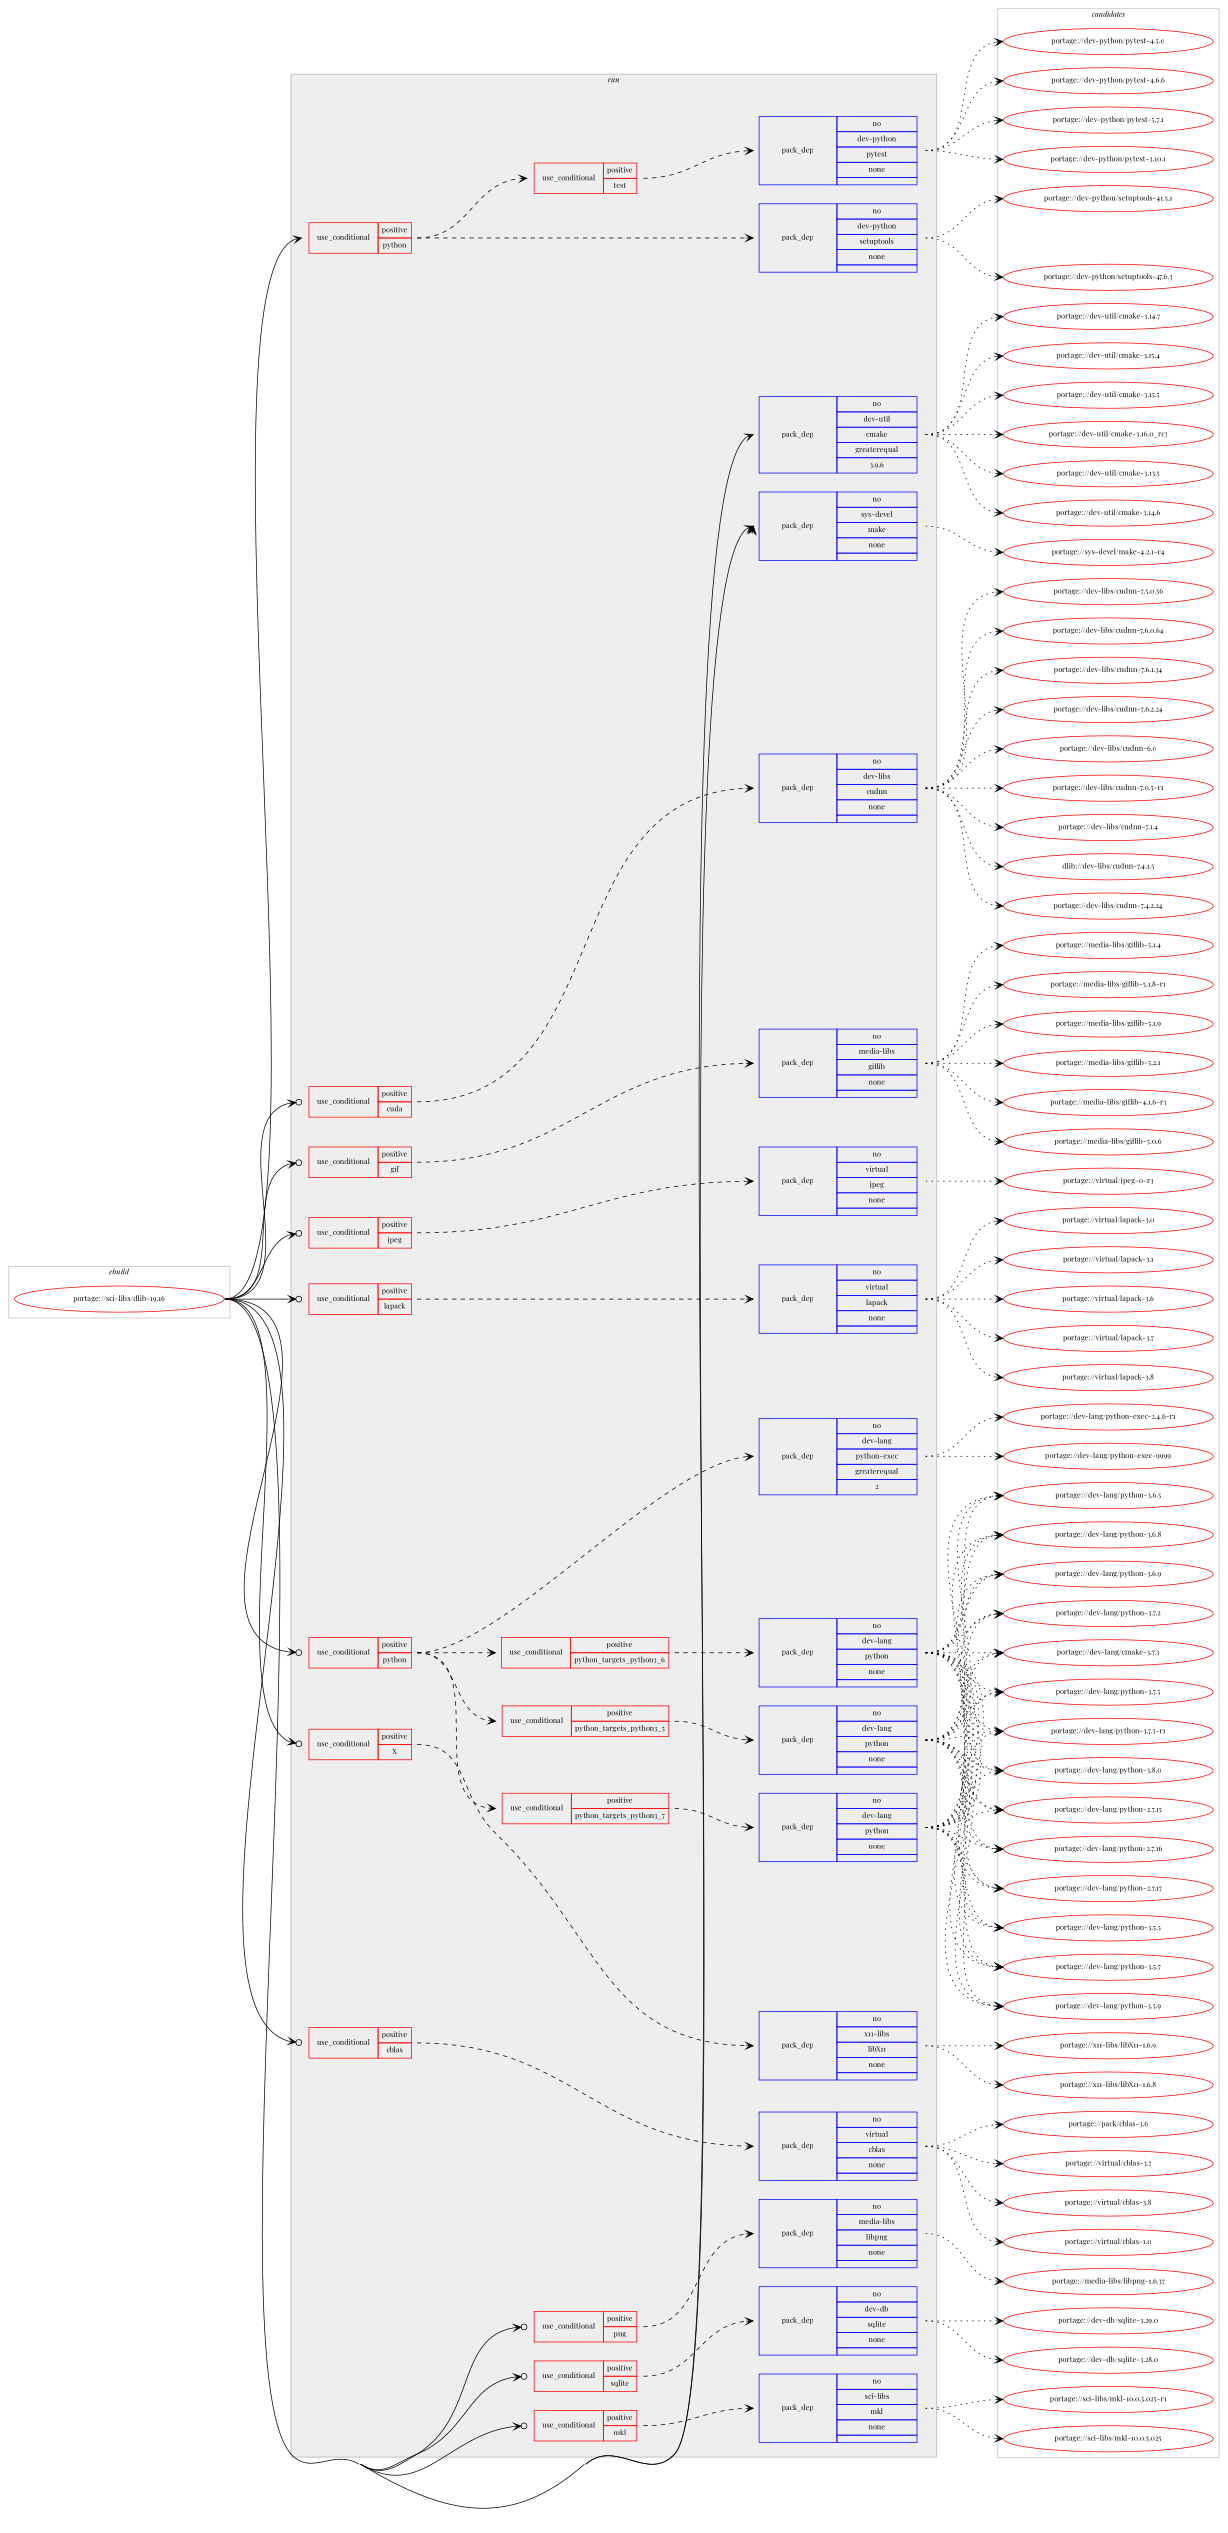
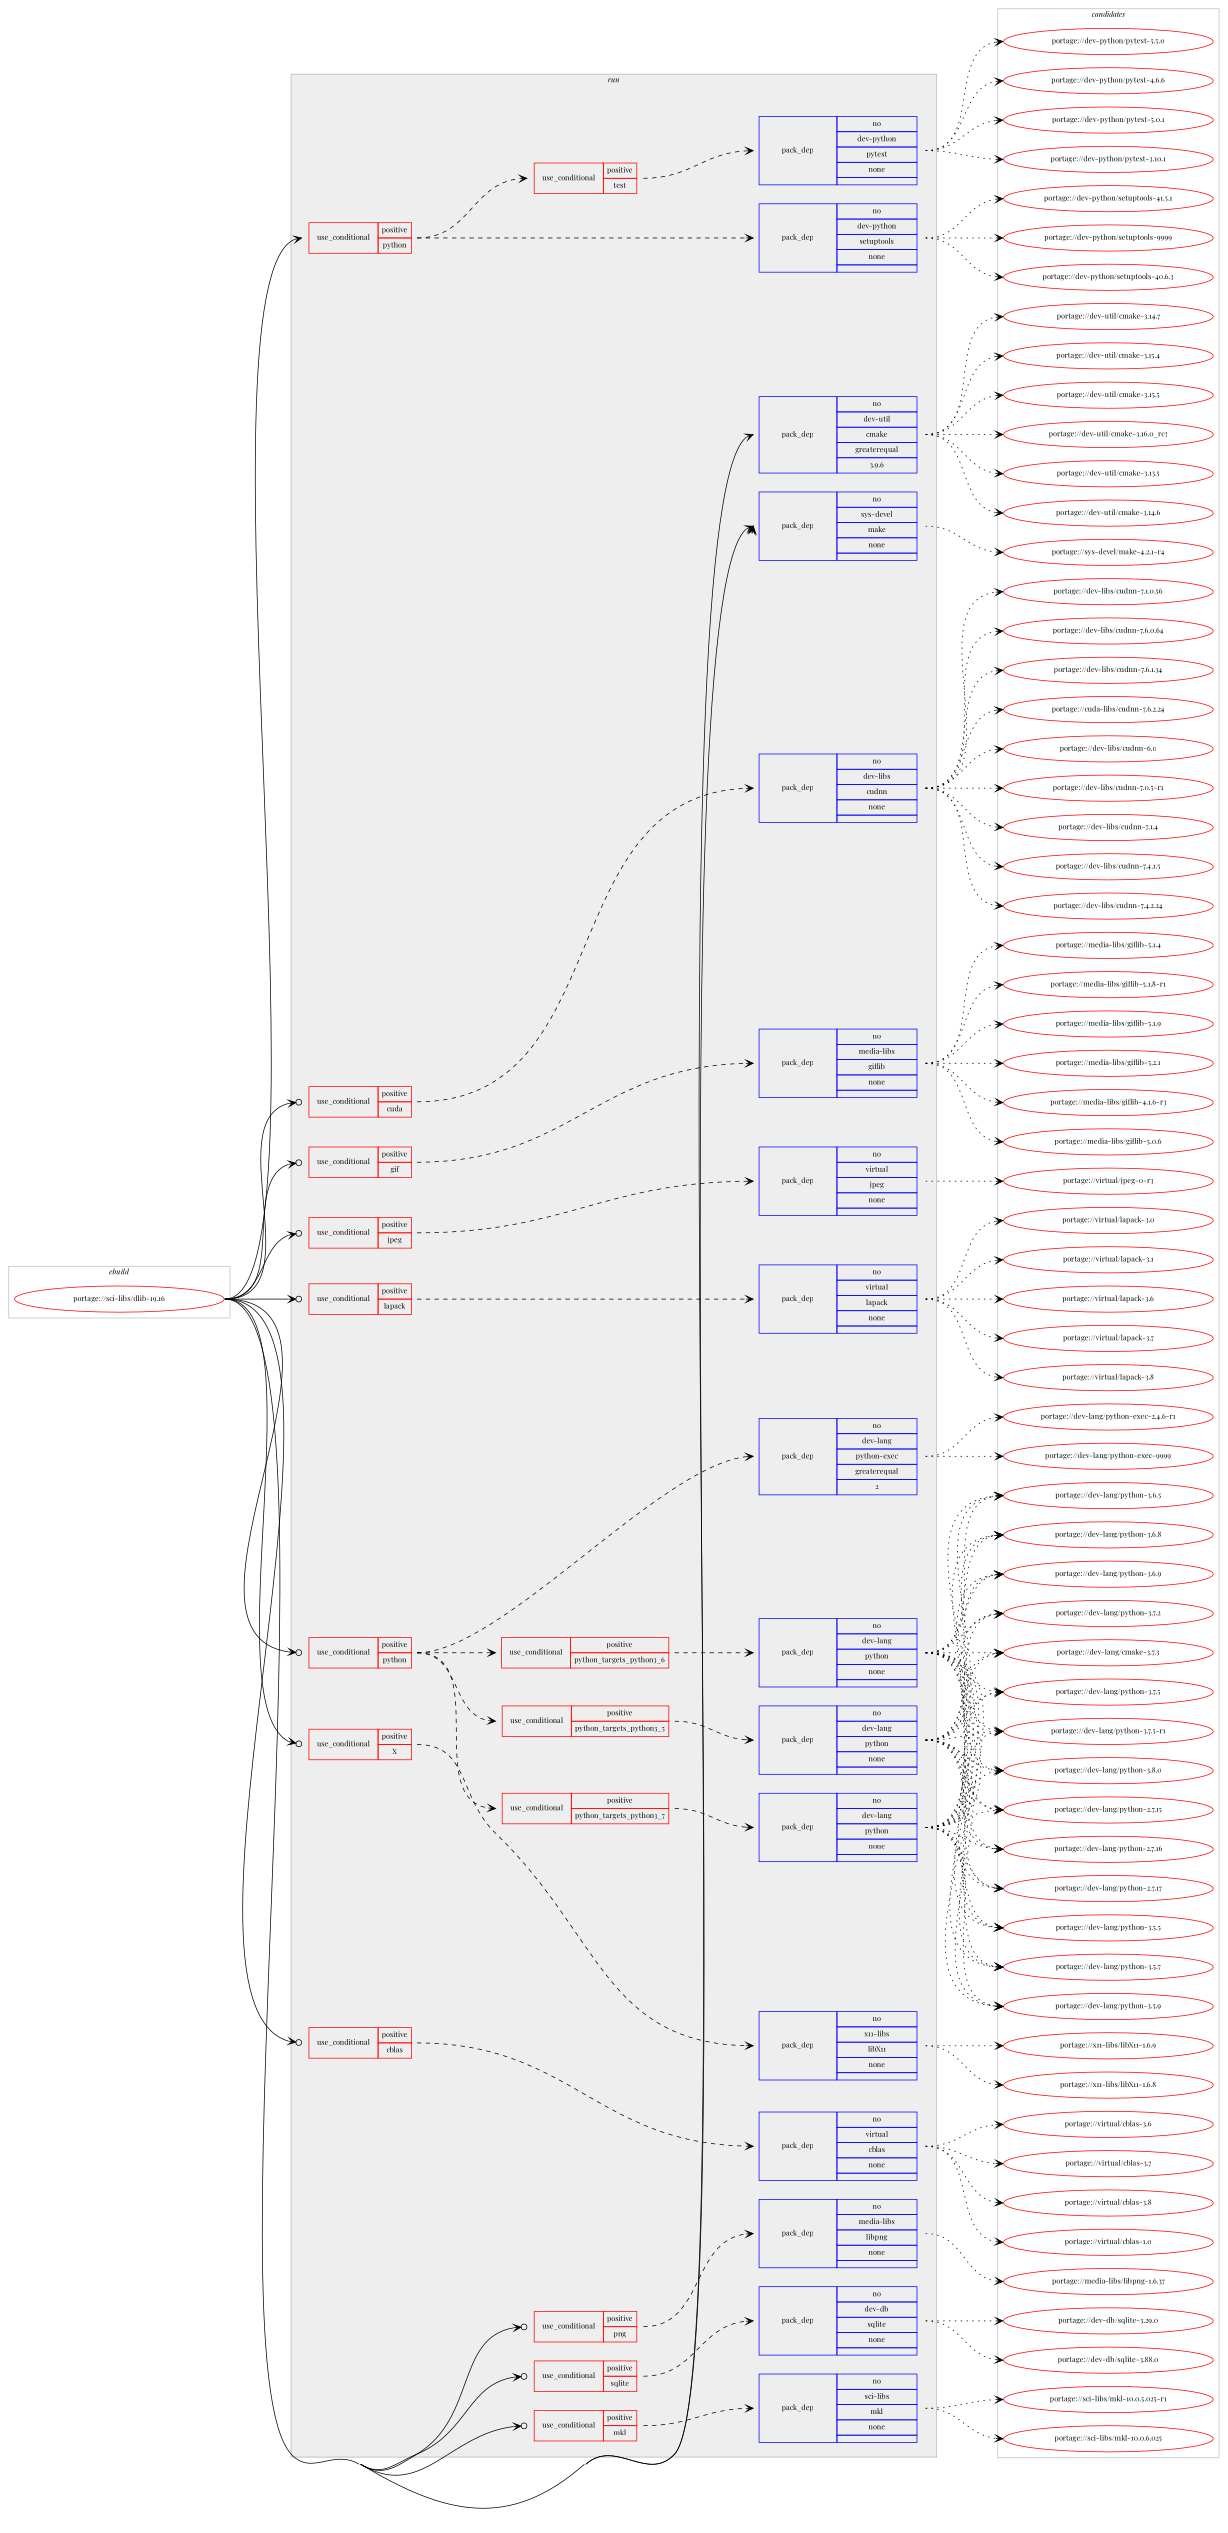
node "portage://dev-python/pytest-4.5.0": label "portage://dev-python/pytest-4.5.0" -> "portage://dev-python/pytest-5.5.0"
node "portage://dev-python/pytest-5.7.1": label "portage://dev-python/pytest-5.7.1" -> "portage://dev-python/pytest-5.0.1"
node "portage://dev-python/setuptools-9999": added
node "portage://dev-python/setuptools-47.6.3": label "portage://dev-python/setuptools-47.6.3" -> "portage://dev-python/setuptools-40.6.3"
node "portage://dev-libs/cudnn-7.5.0.56": label "portage://dev-libs/cudnn-7.5.0.56" -> "portage://dev-libs/cudnn-7.1.0.56"
node "portage://dev-libs/cudnn-7.6.2.24": label "portage://dev-libs/cudnn-7.6.2.24" -> "portage://cuda-libs/cudnn-7.6.2.24"
node "dlib://dev-libs/cudnn-7.4.1.5": label "dlib://dev-libs/cudnn-7.4.1.5" -> "portage://dev-libs/cudnn-7.4.1.5"
node "portage://pack/cblas-3.6": label "portage://pack/cblas-3.6" -> "portage://virtual/cblas-3.6"
node "portage://dev-db/sqlite-3.28.0": label "portage://dev-db/sqlite-3.28.0" -> "portage://dev-db/sqlite-3.88.0"
node "portage://sci-libs/mkl-10.0.5.025": label "portage://sci-libs/mkl-10.0.5.025" -> "portage://sci-libs/mkl-10.0.6.025"
